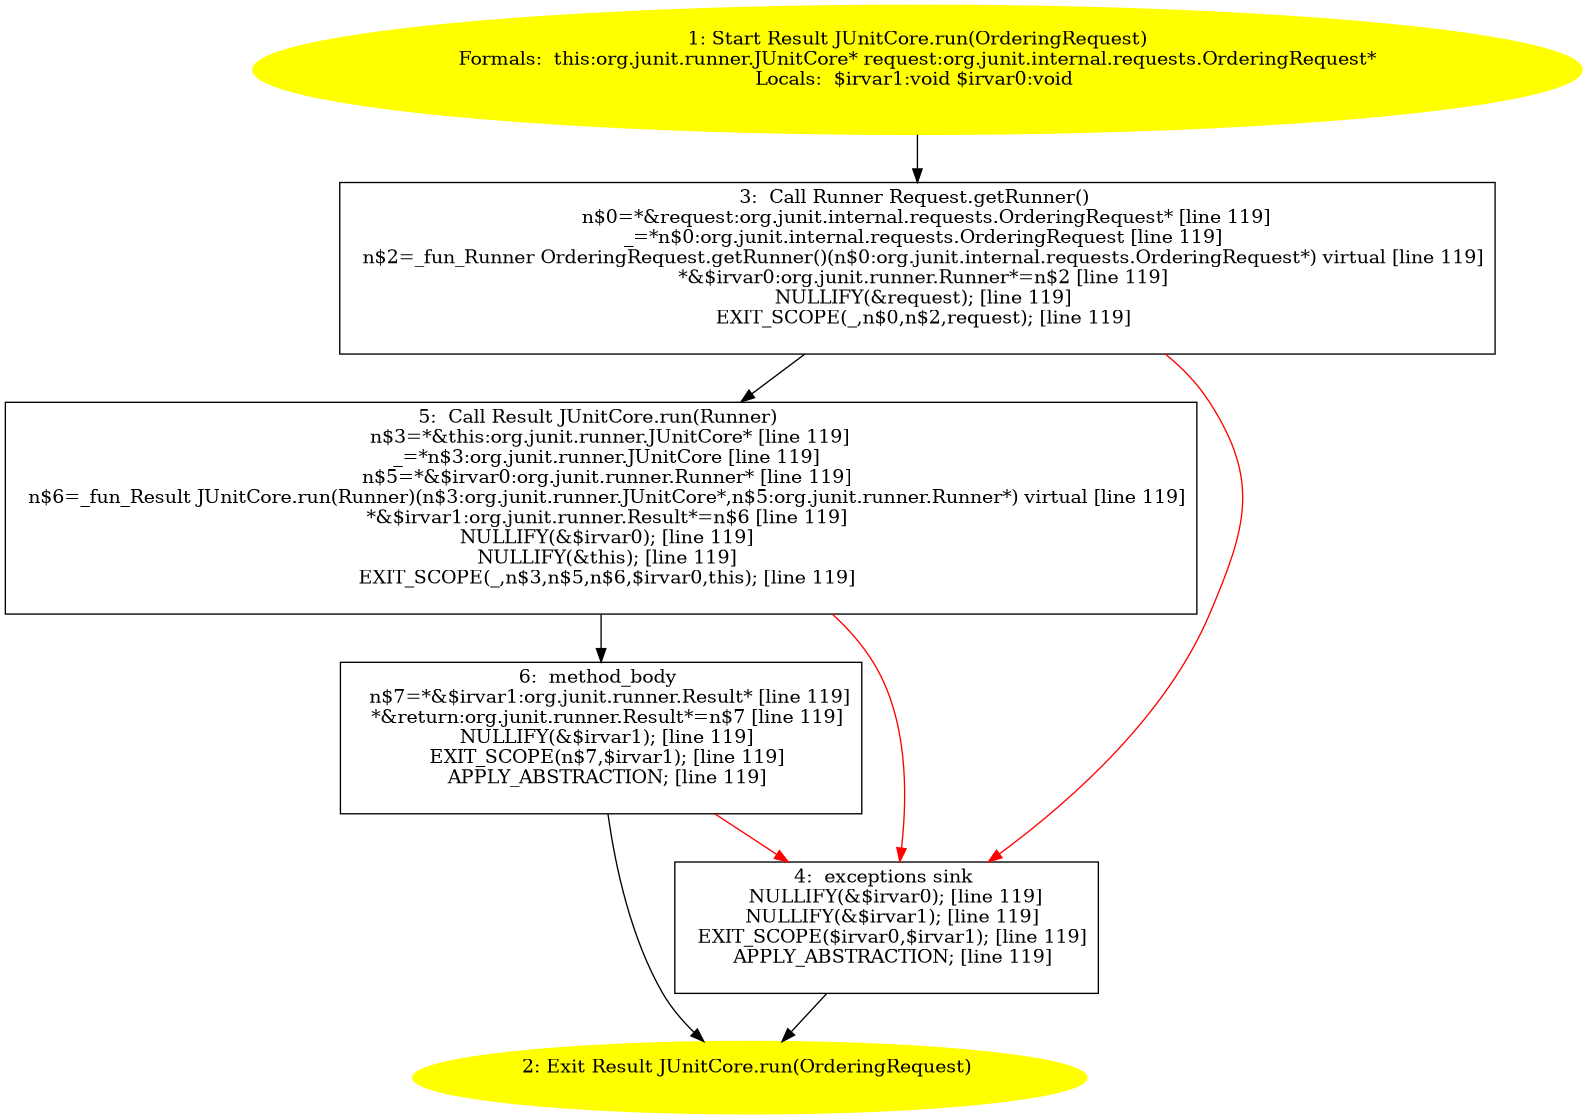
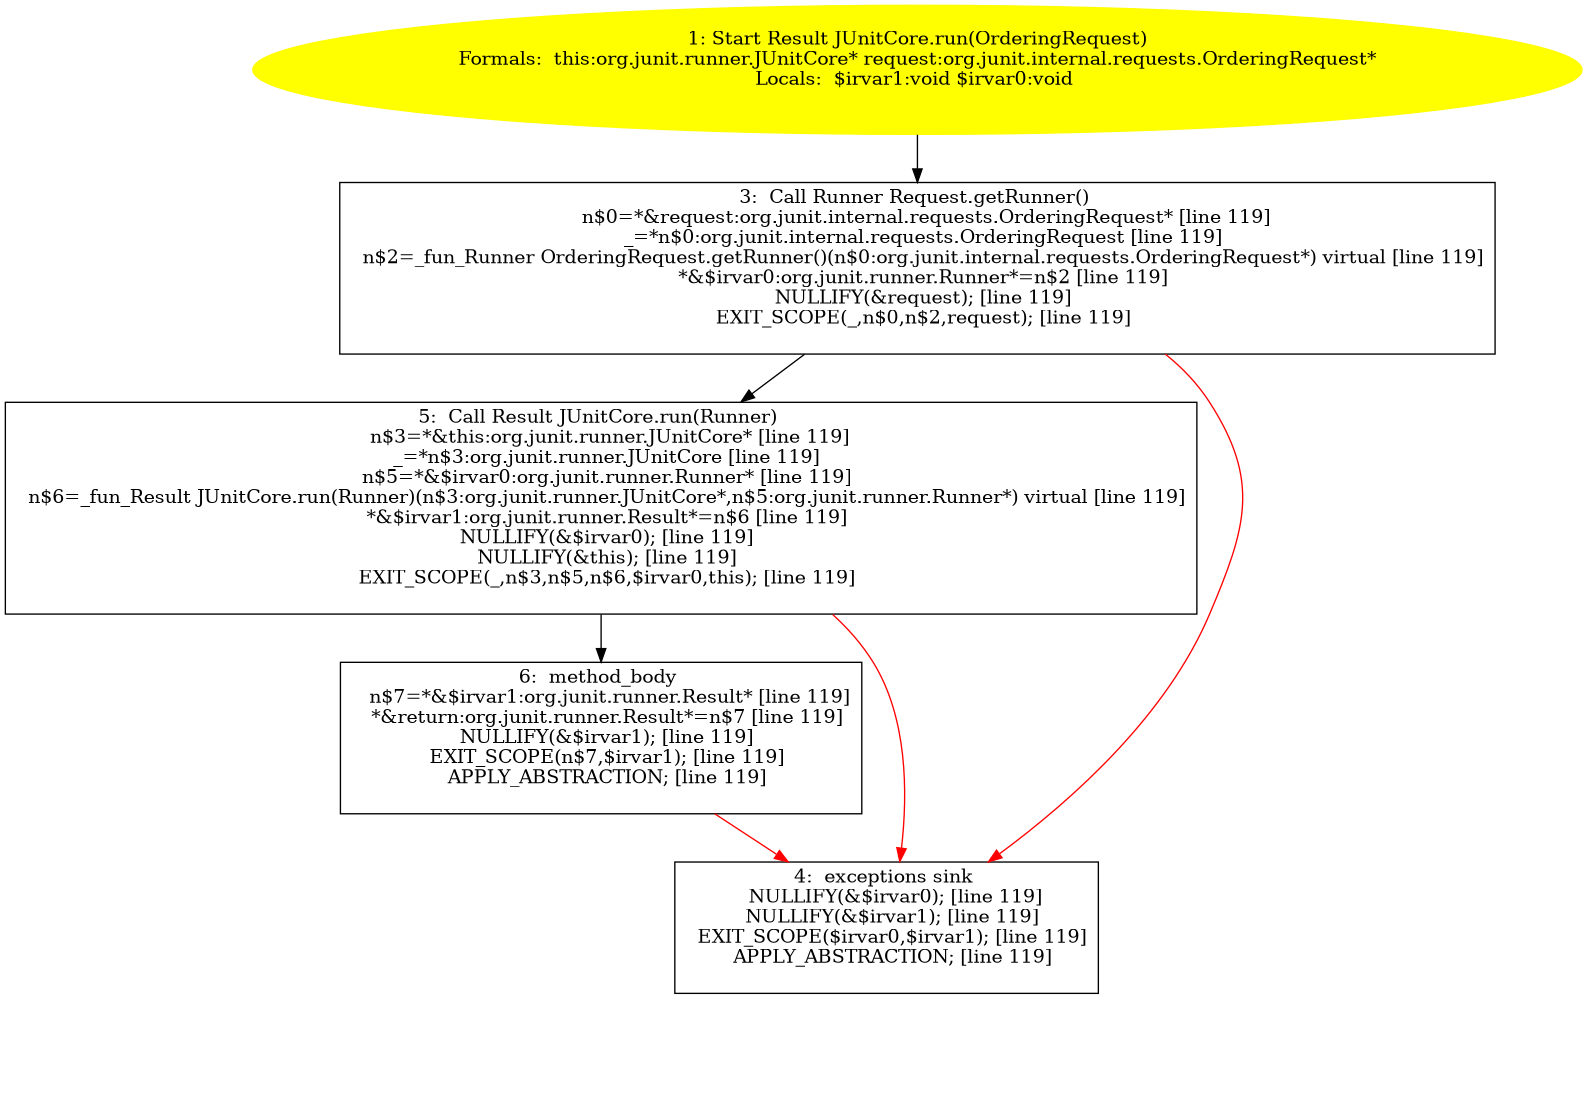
node "2: Exit Result JUnitCore.run(OrderingRequest)": removed
